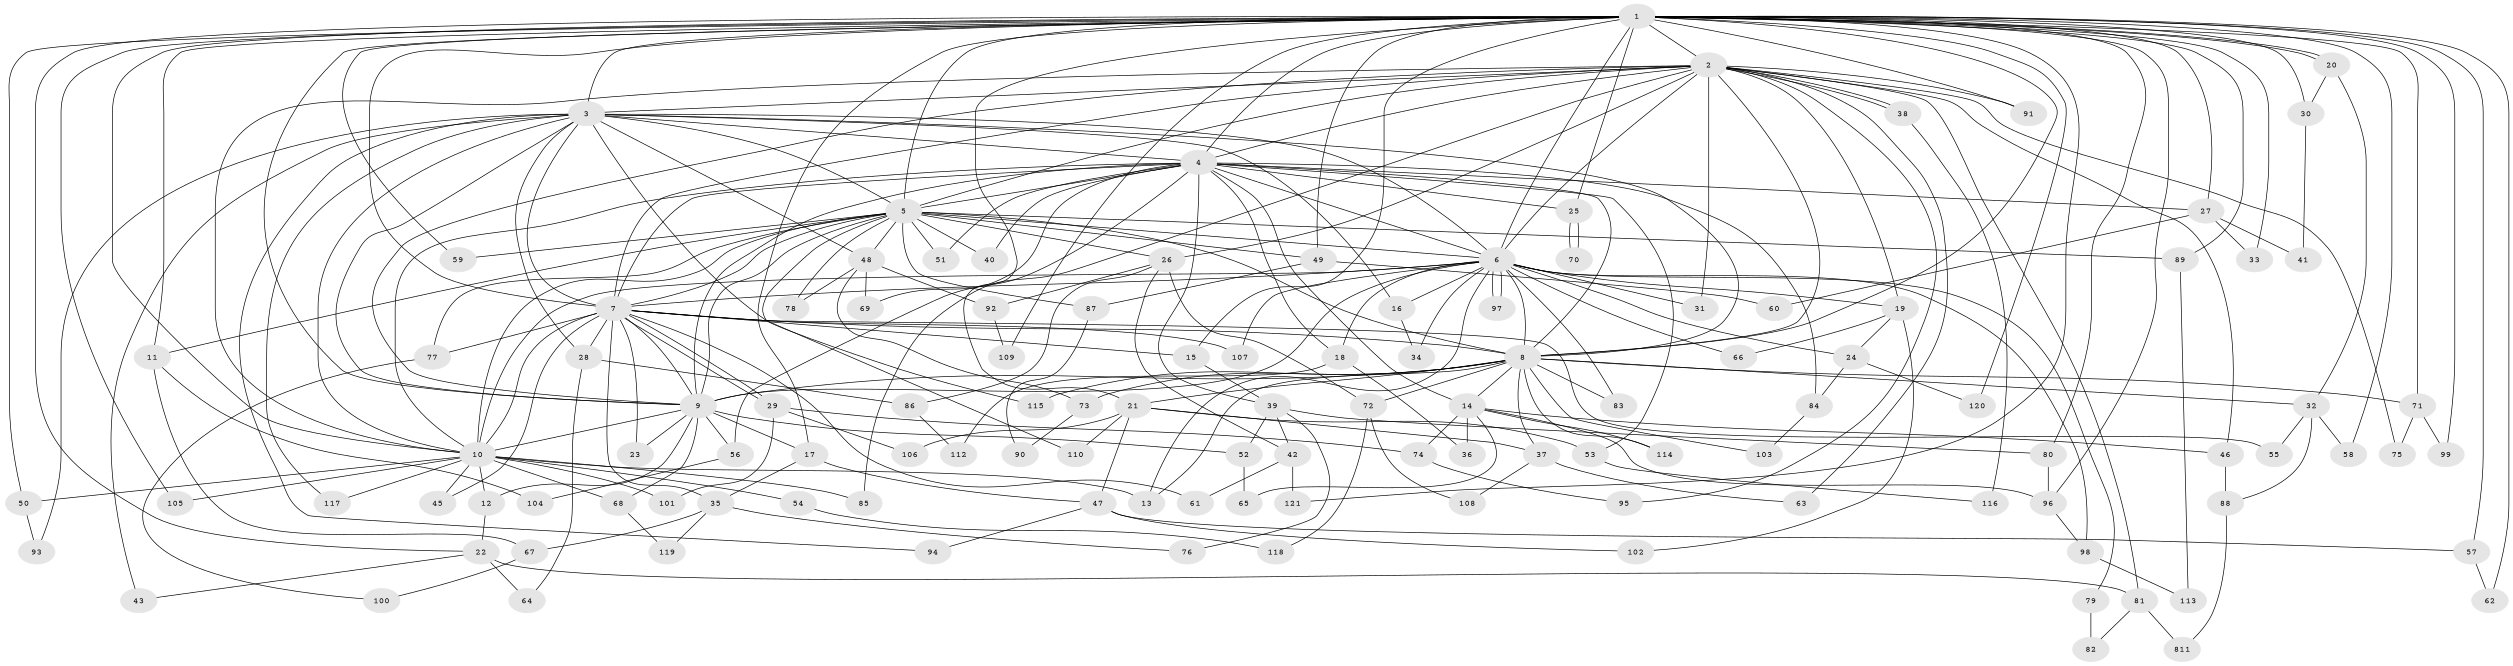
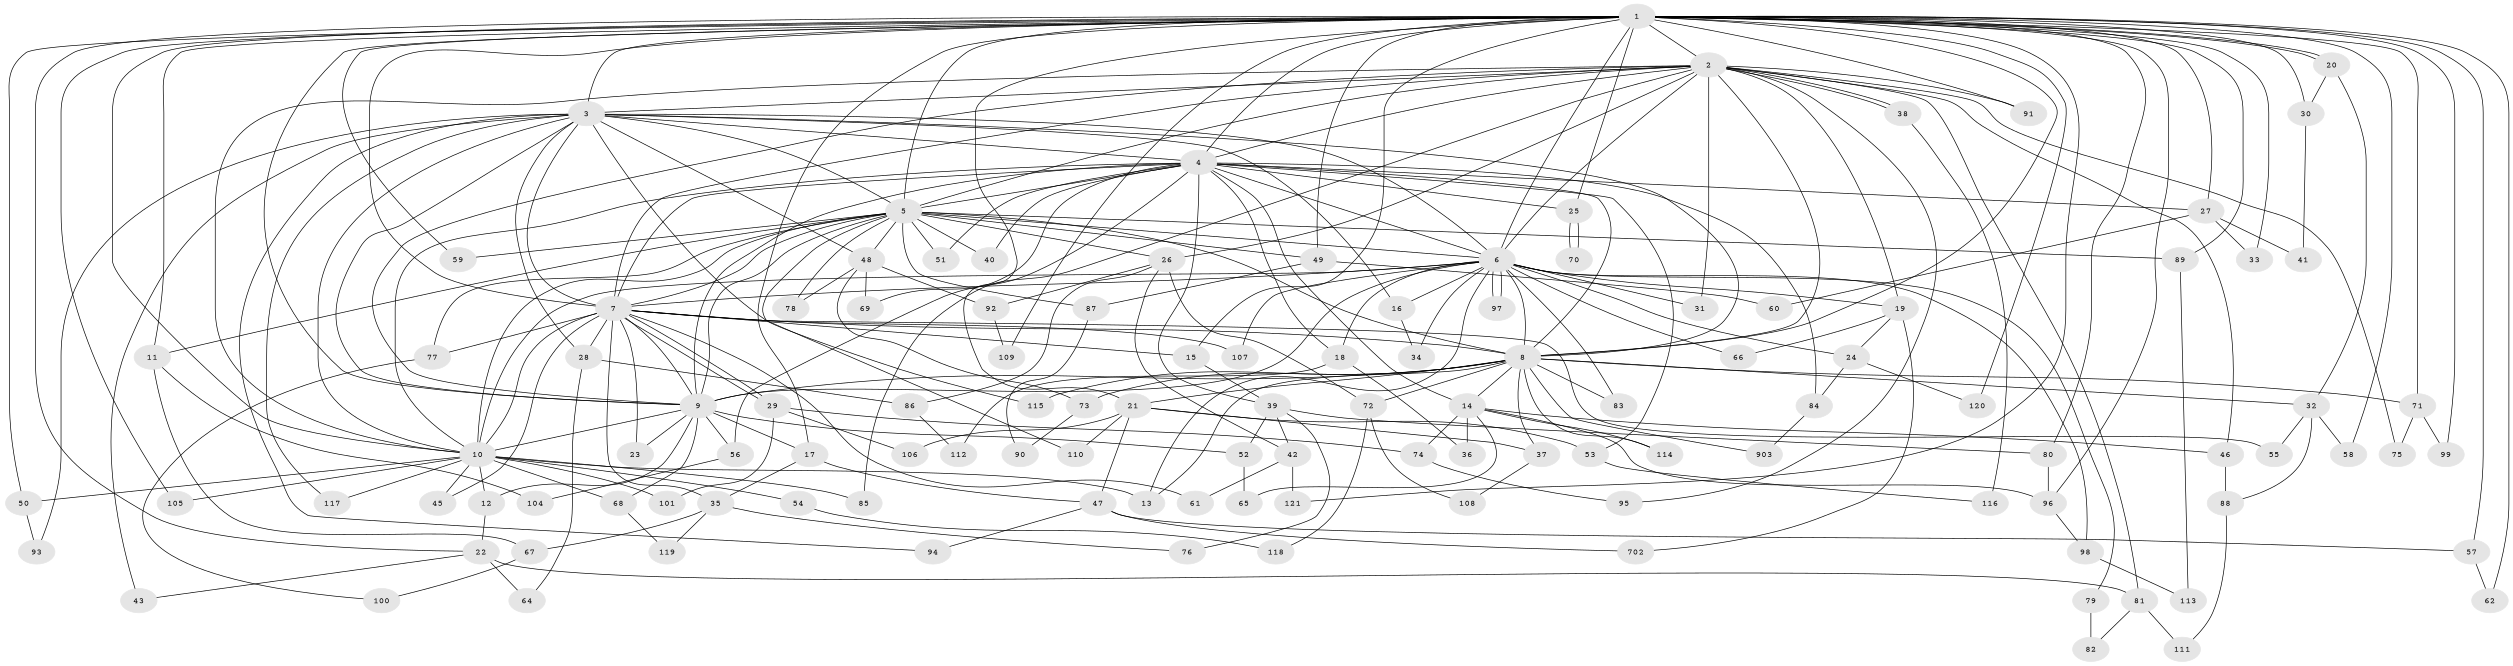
node "103": label "103" -> "903"
node "63": removed
node "102": label "102" -> "702"
node "811": label "811" -> "111"
